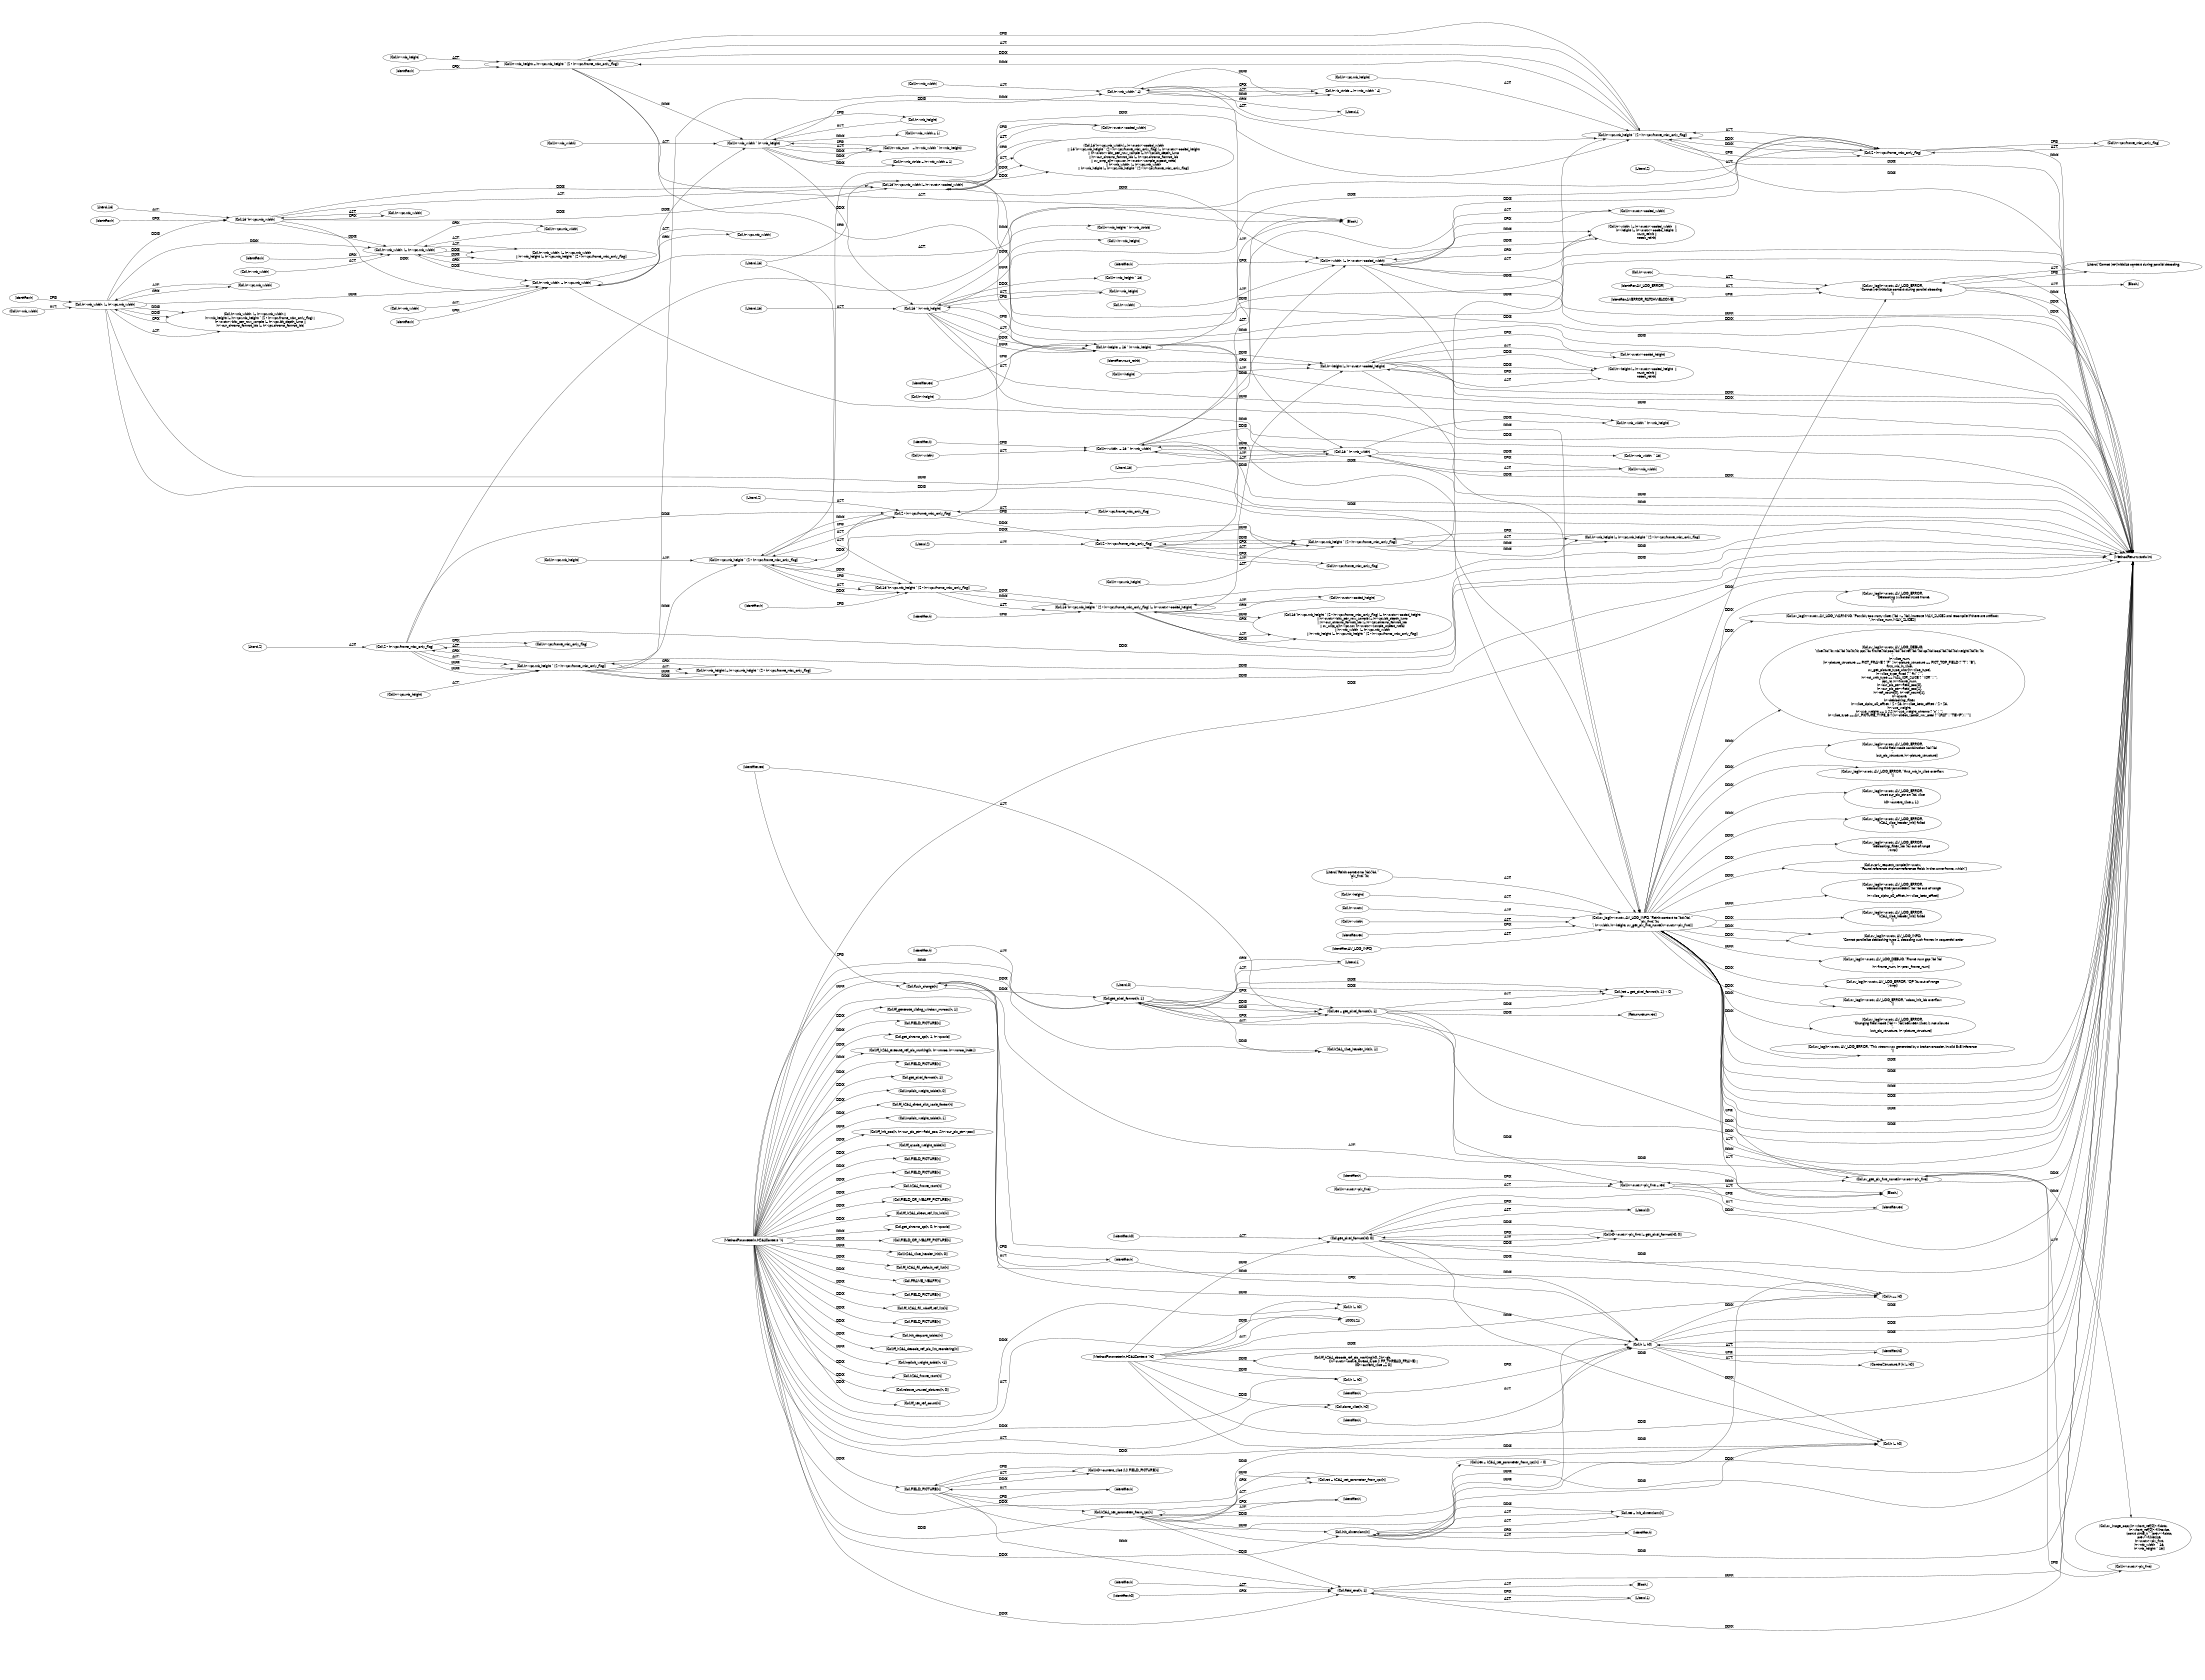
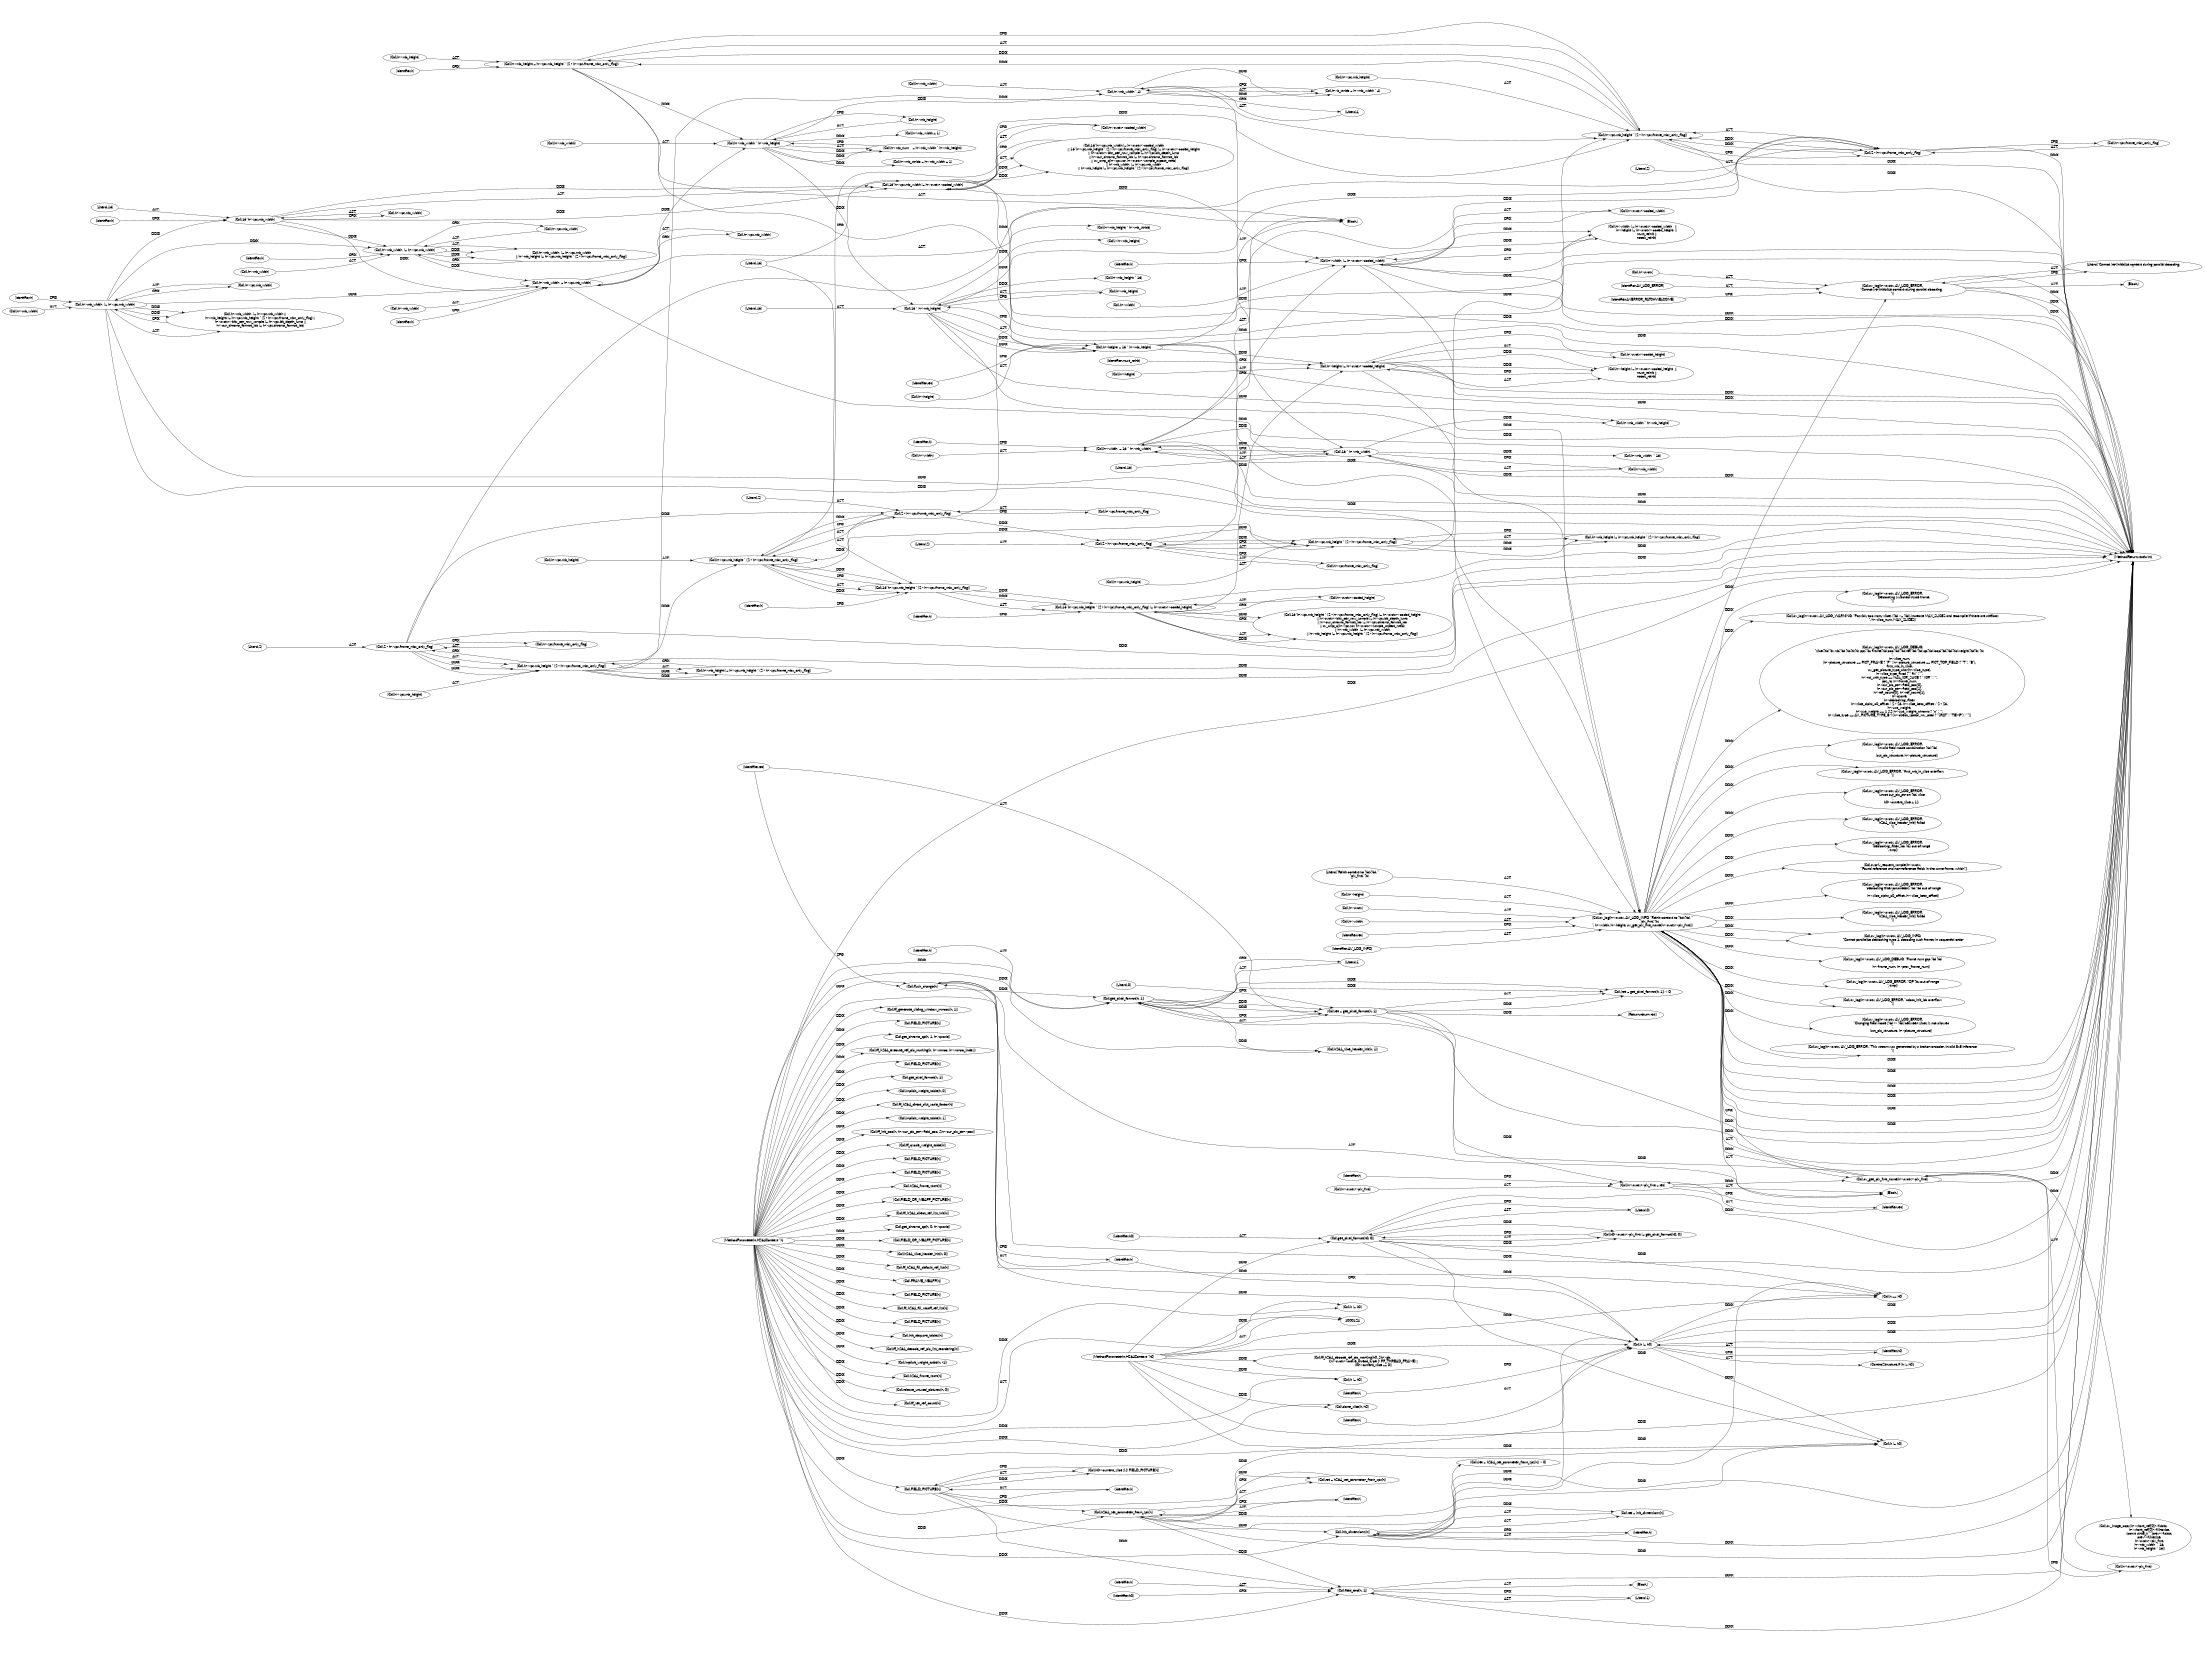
edge "(Call,h->width  = 16 * h->mb_width)" -> "(Call,h->width  != h->avctx->coded_width)": label "DDG: " -> "CFG: "
edge "(Call,(ret = h264_set_parameter_from_sps(h)) < 0)" -> "(MethodReturn,static int)": now "(Call,init_dimensions(h))" -> "(MethodReturn,static int)"
edge "(MethodParameterIn,H264Context *h)" -> "(Call,clone_slice(h, h0))": label "AST: " -> "DDG: "
